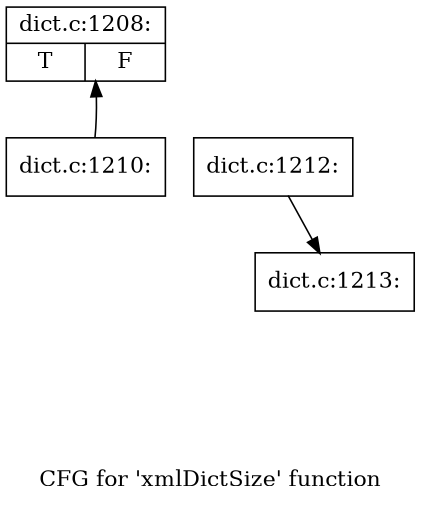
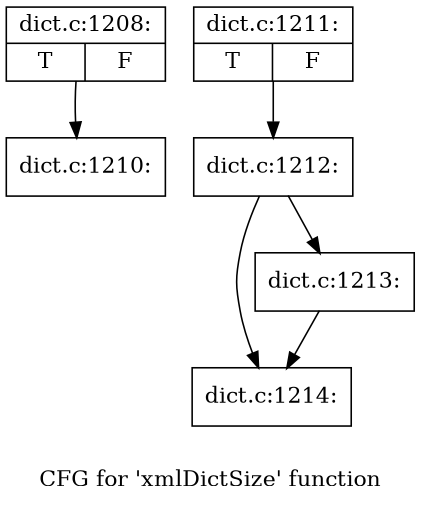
node "dict.c:1211:": added
edge "dict.c:1210:" -> "dict.c:1208:": reversed
node "dict.c:1214:": added
